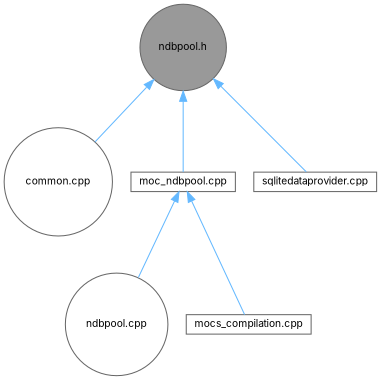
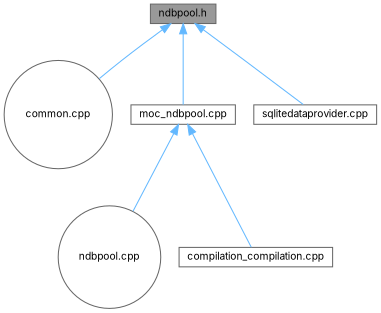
node "ndbpool.h": shape circle -> box
node "mocs_compilation.cpp": label "mocs_compilation.cpp" -> "compilation_compilation.cpp"
